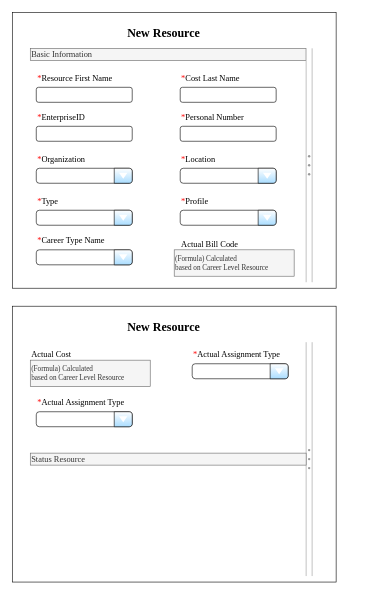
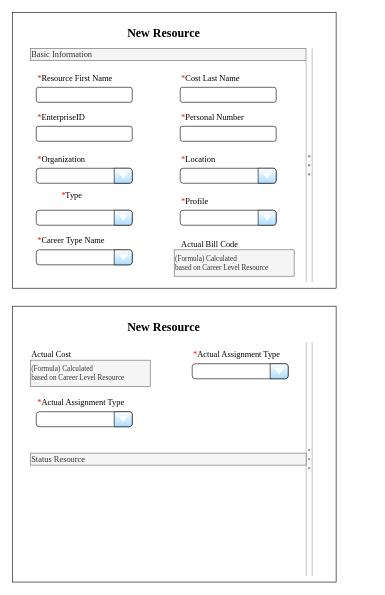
node "*Type": moved (87, 201) -> (111, 195)
